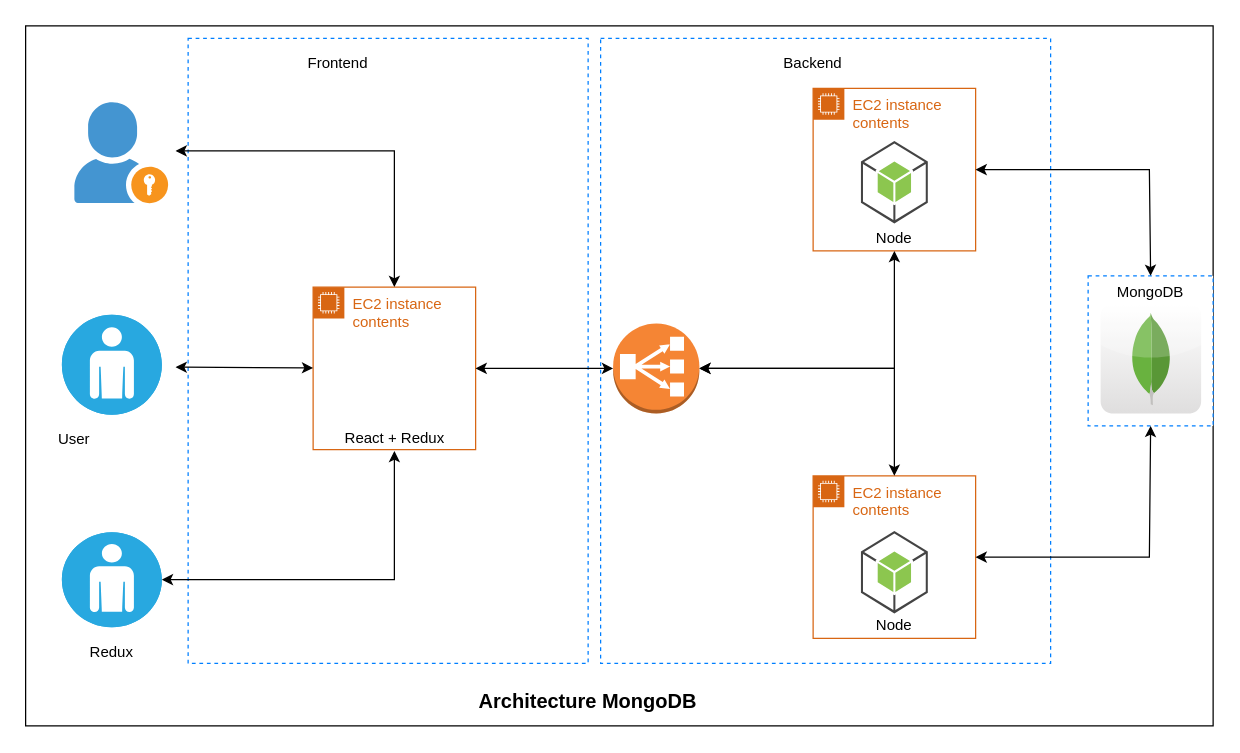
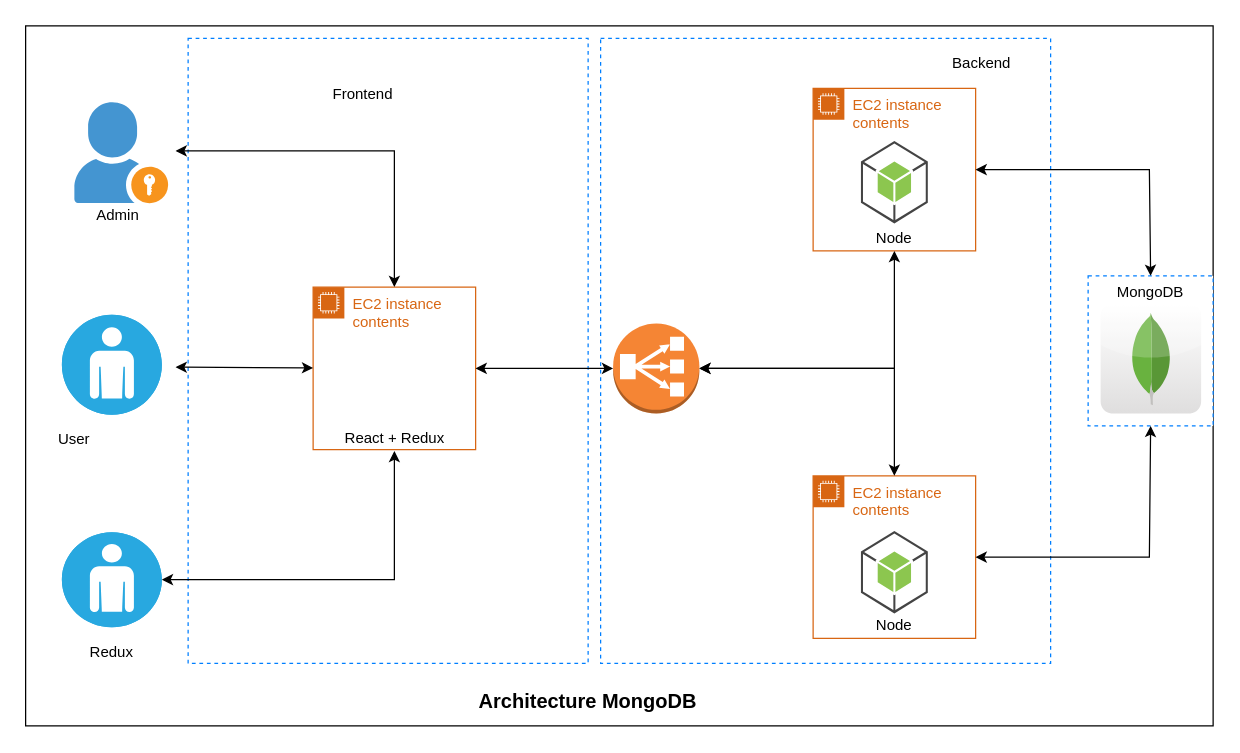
node "Frontend": moved (338, 63) -> (363, 94)
node "Backend": moved (813, 63) -> (982, 63)
node "Admin": added
